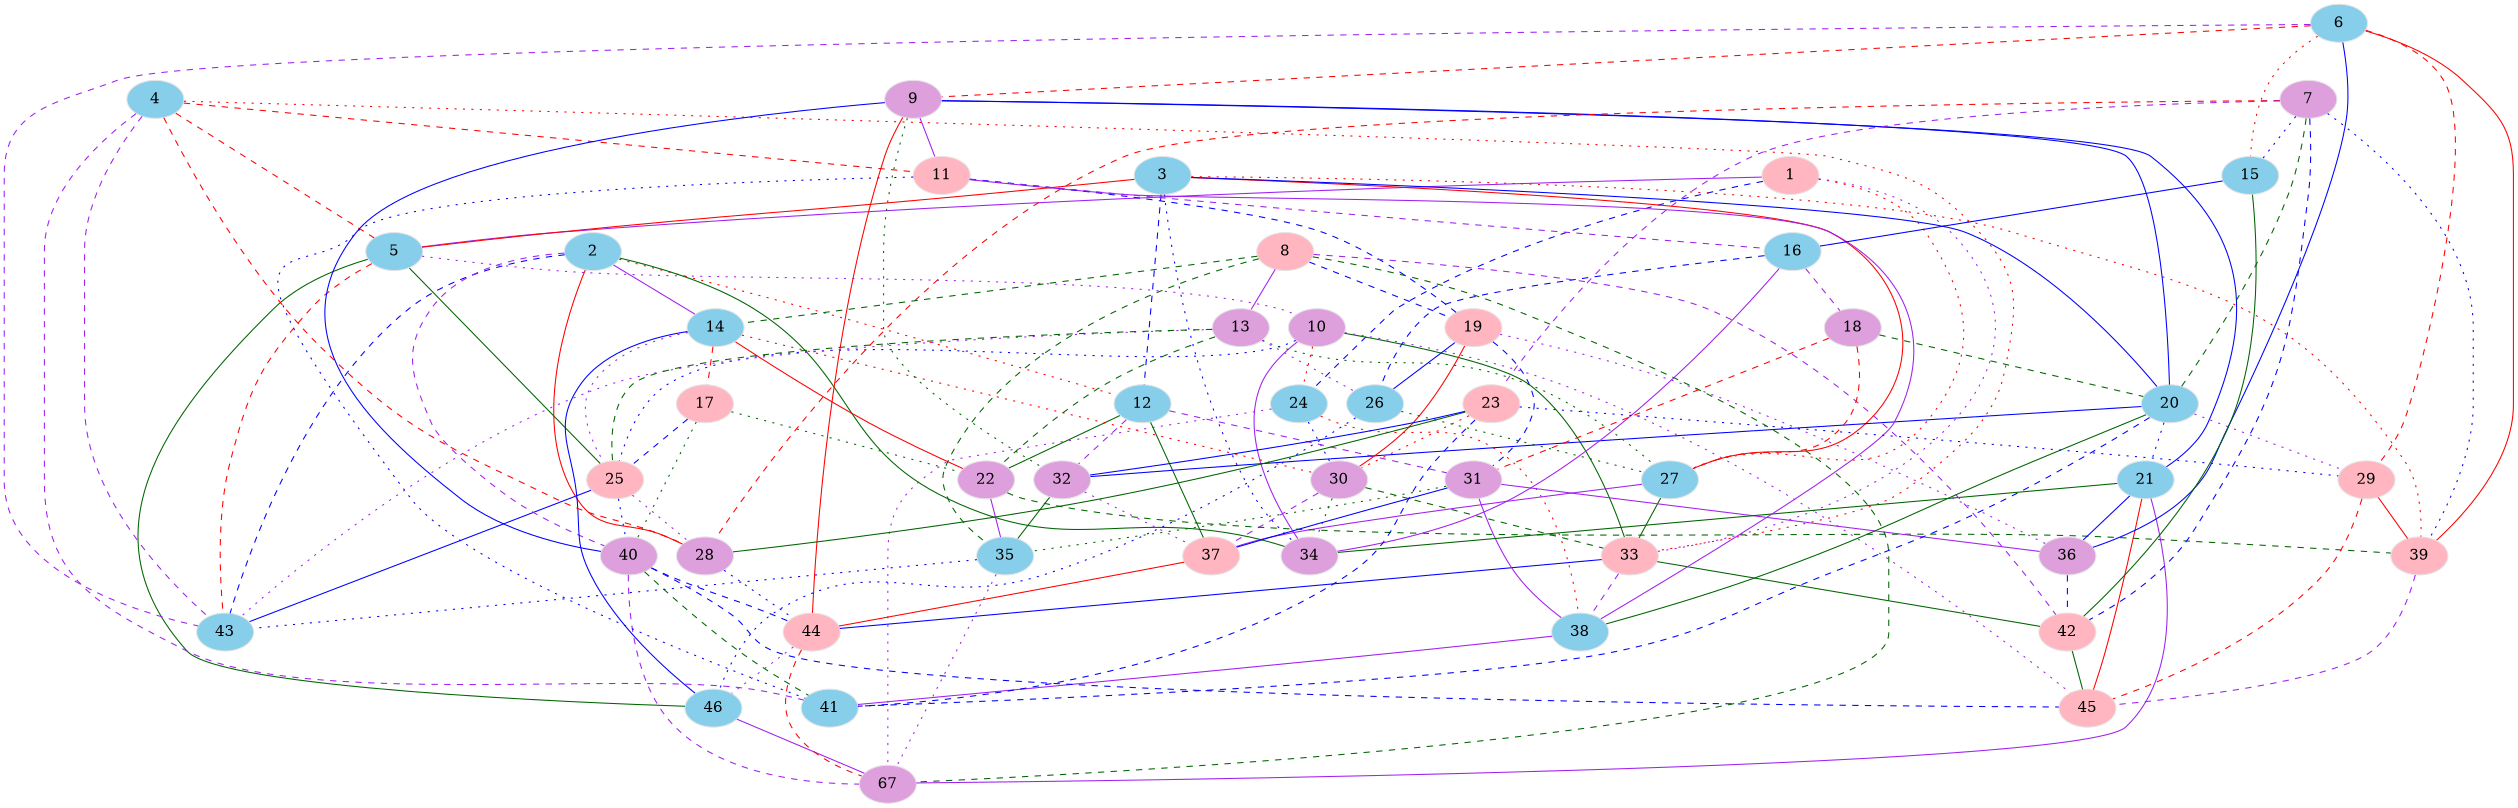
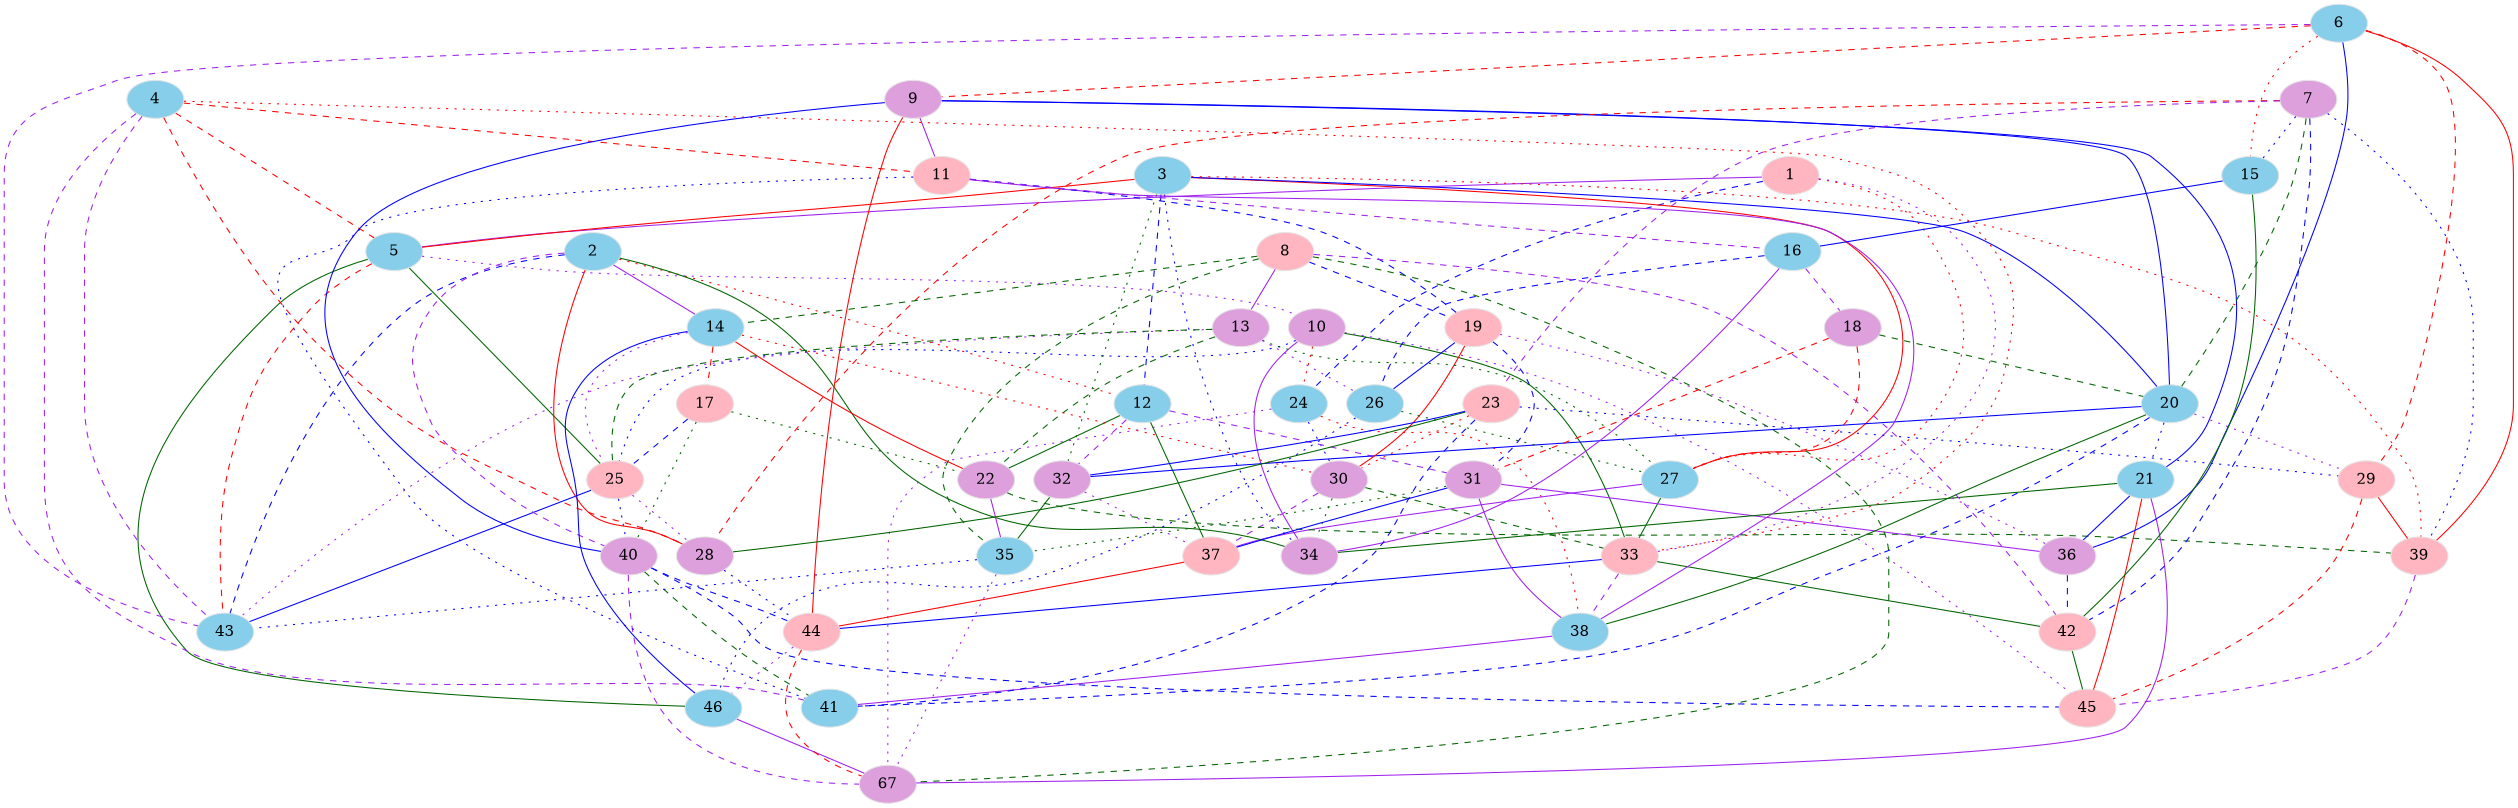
edge "9" -- "32": now "3" -- "32"
